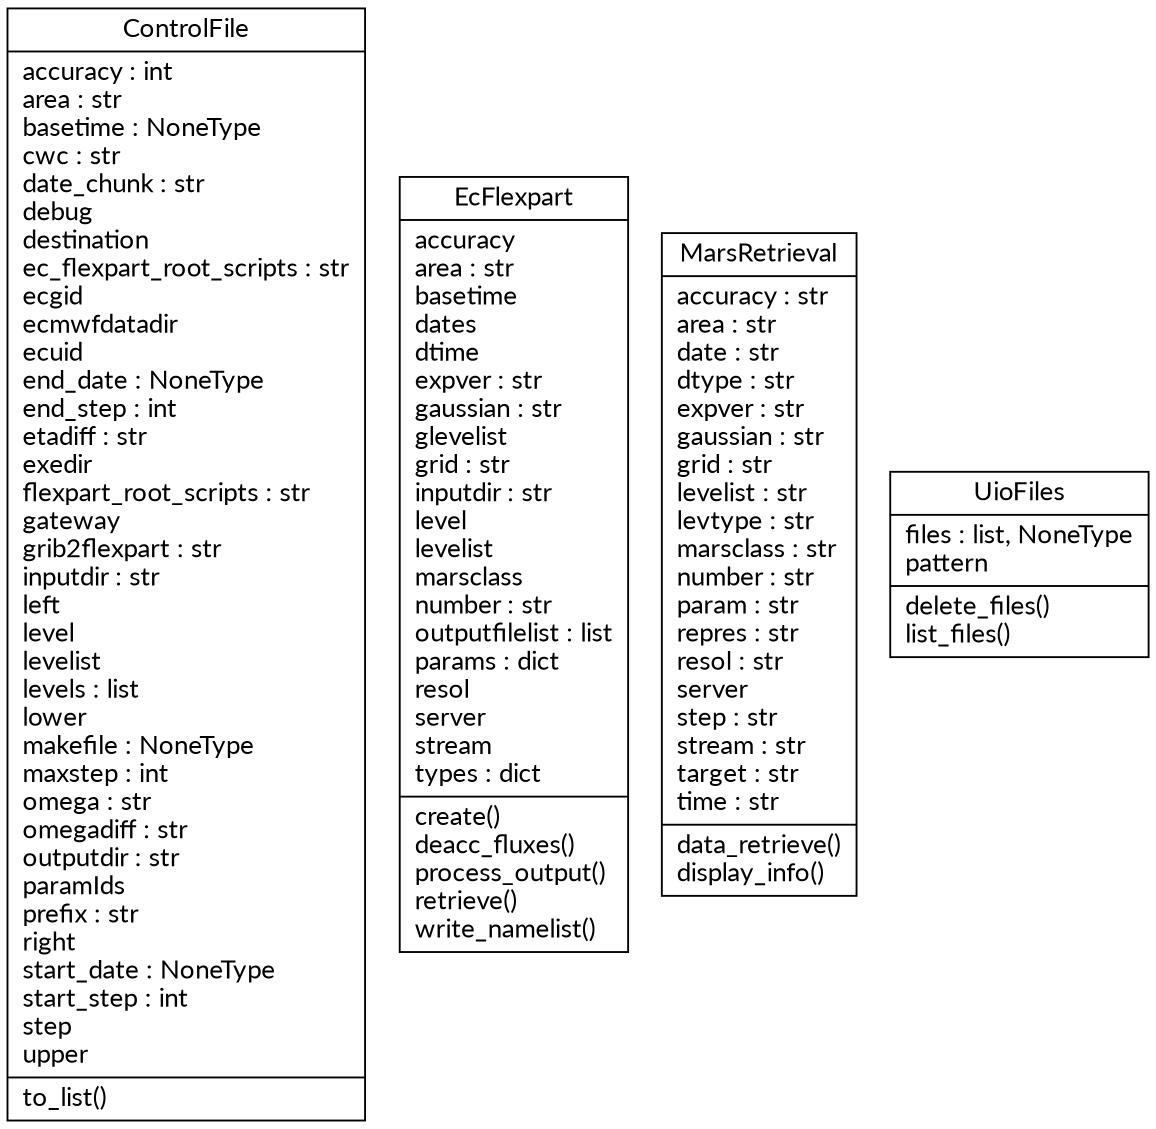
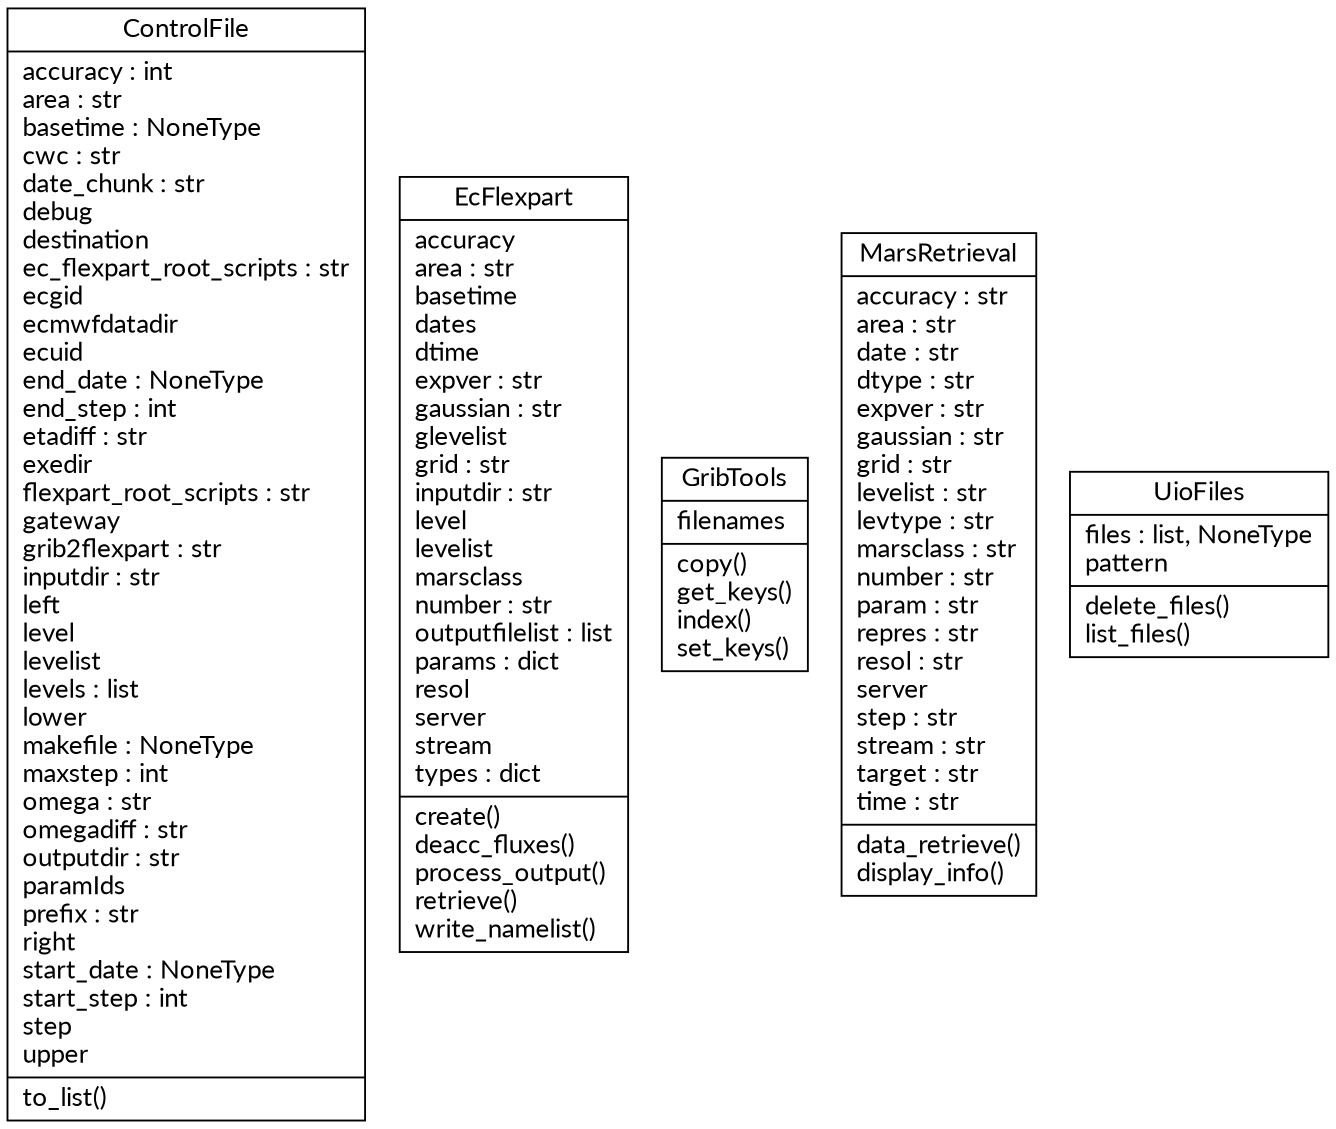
node "GribTools": added
